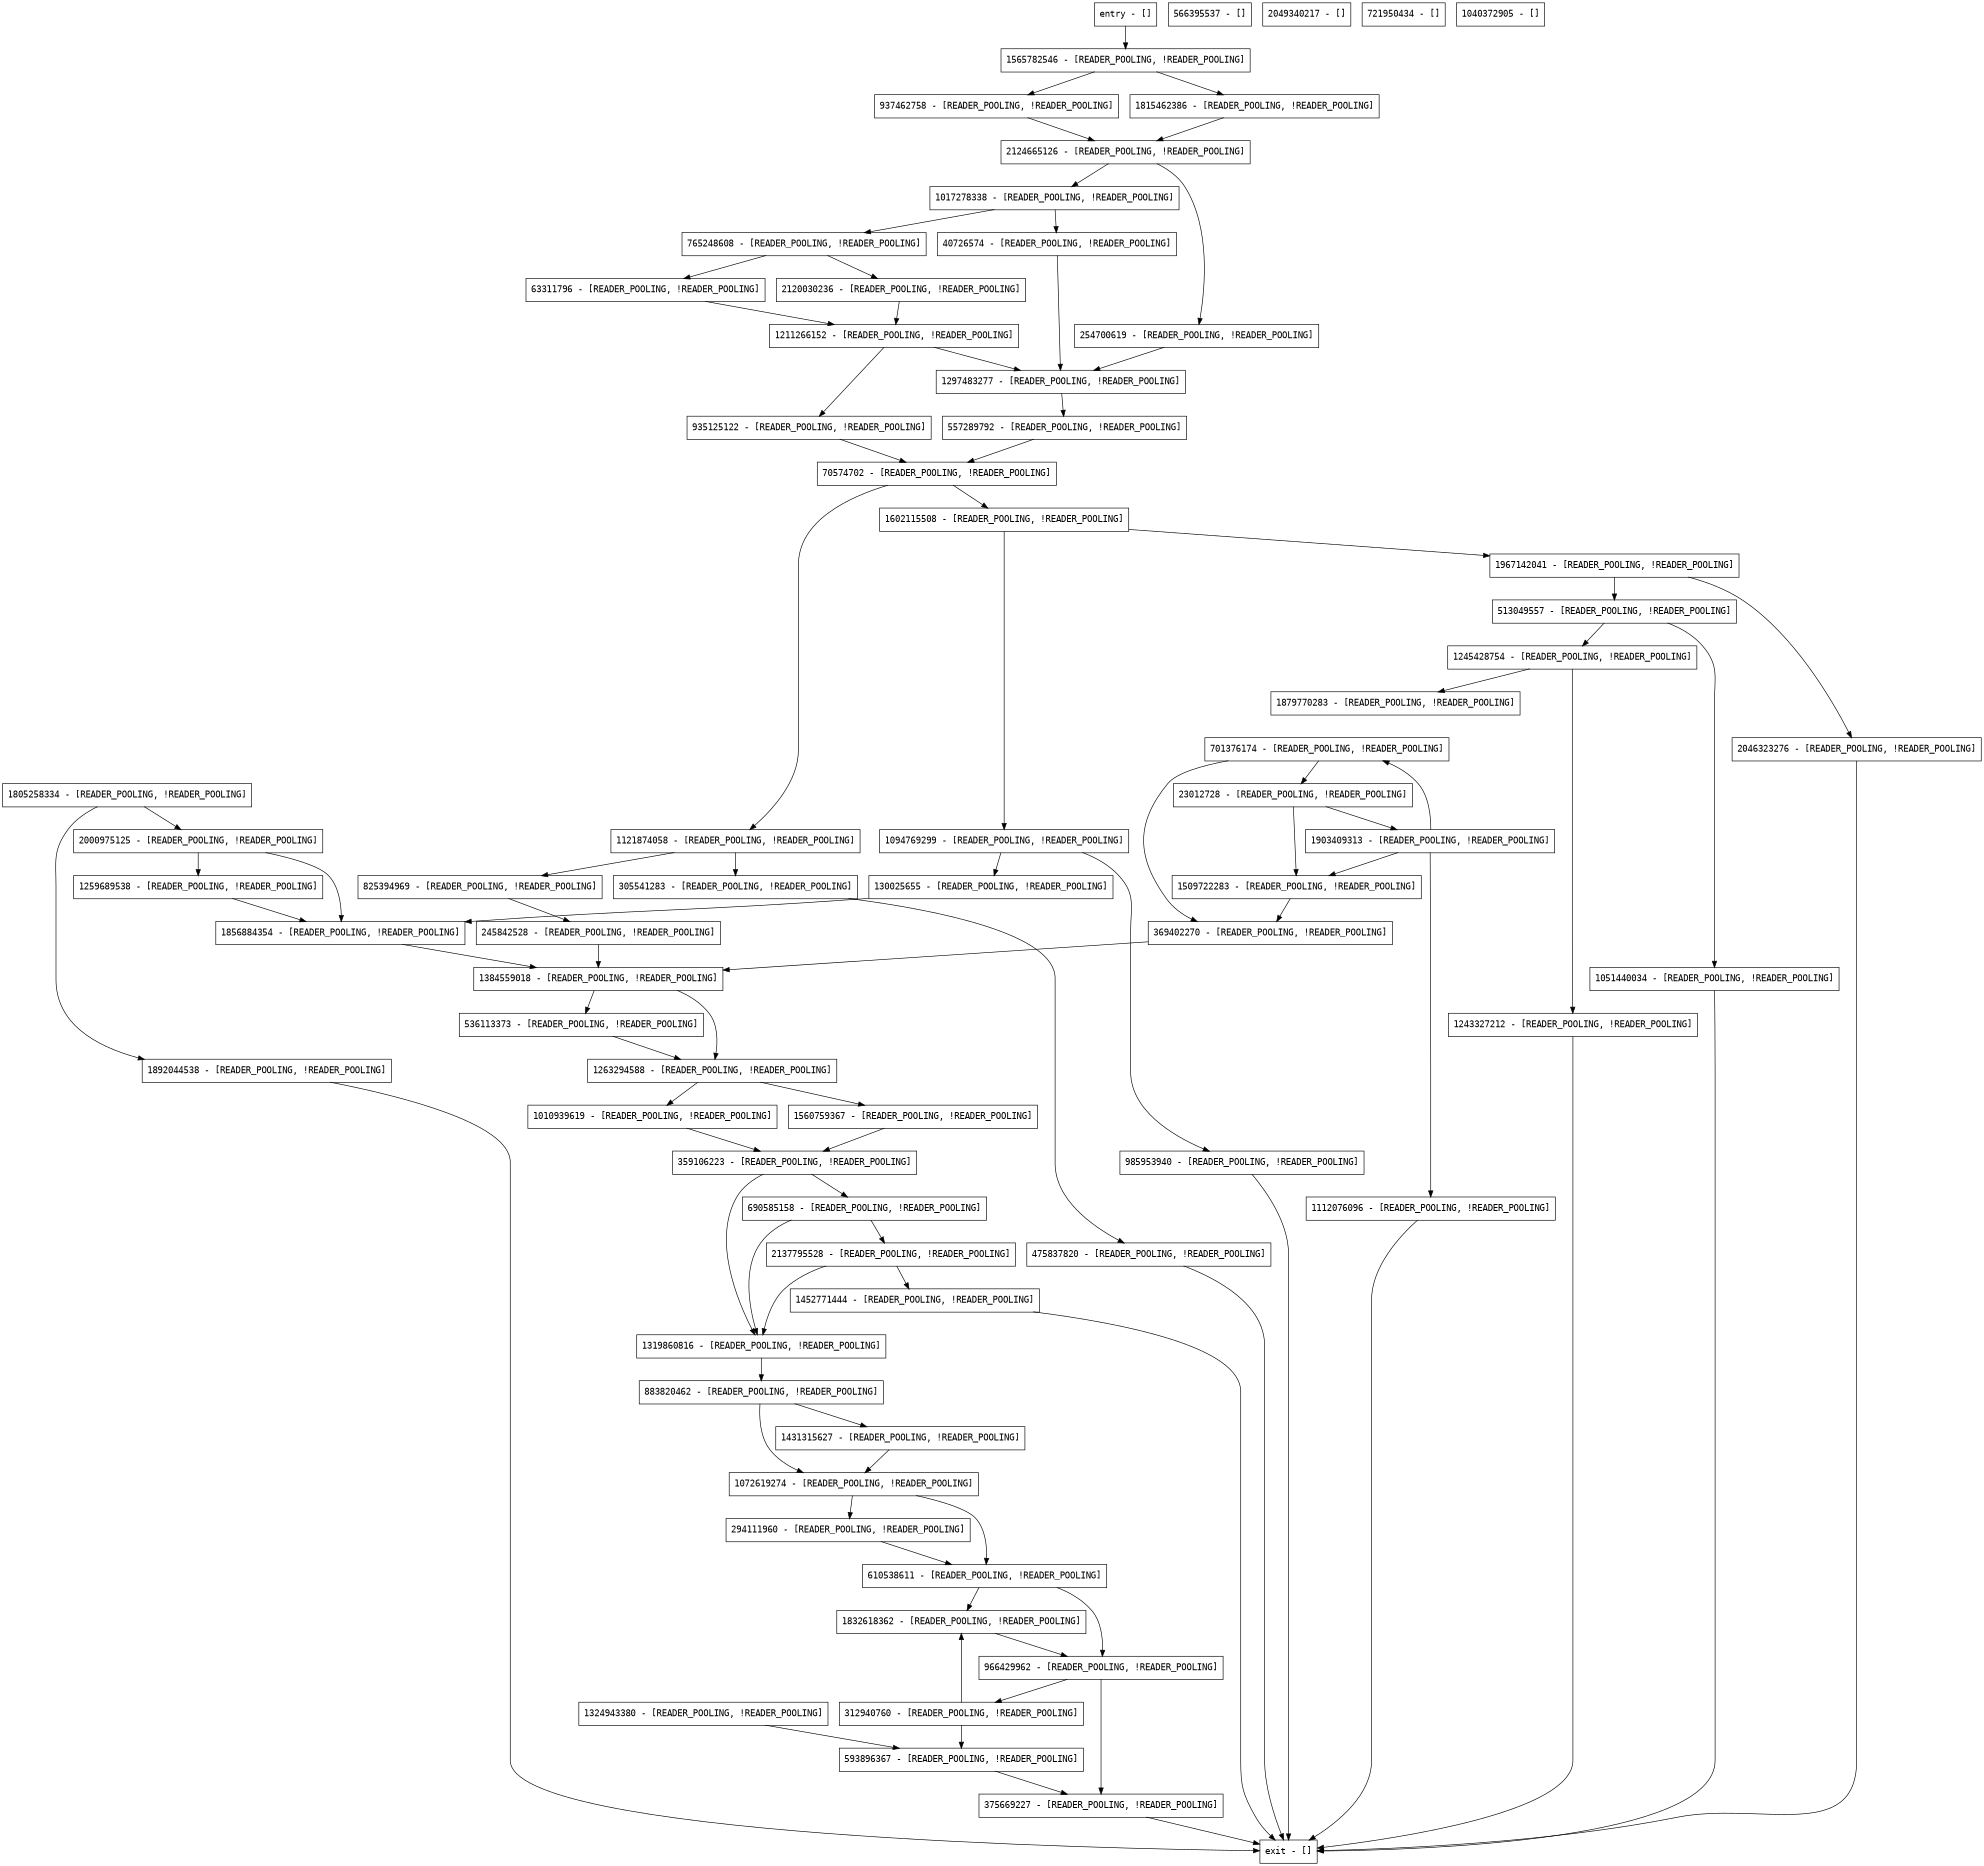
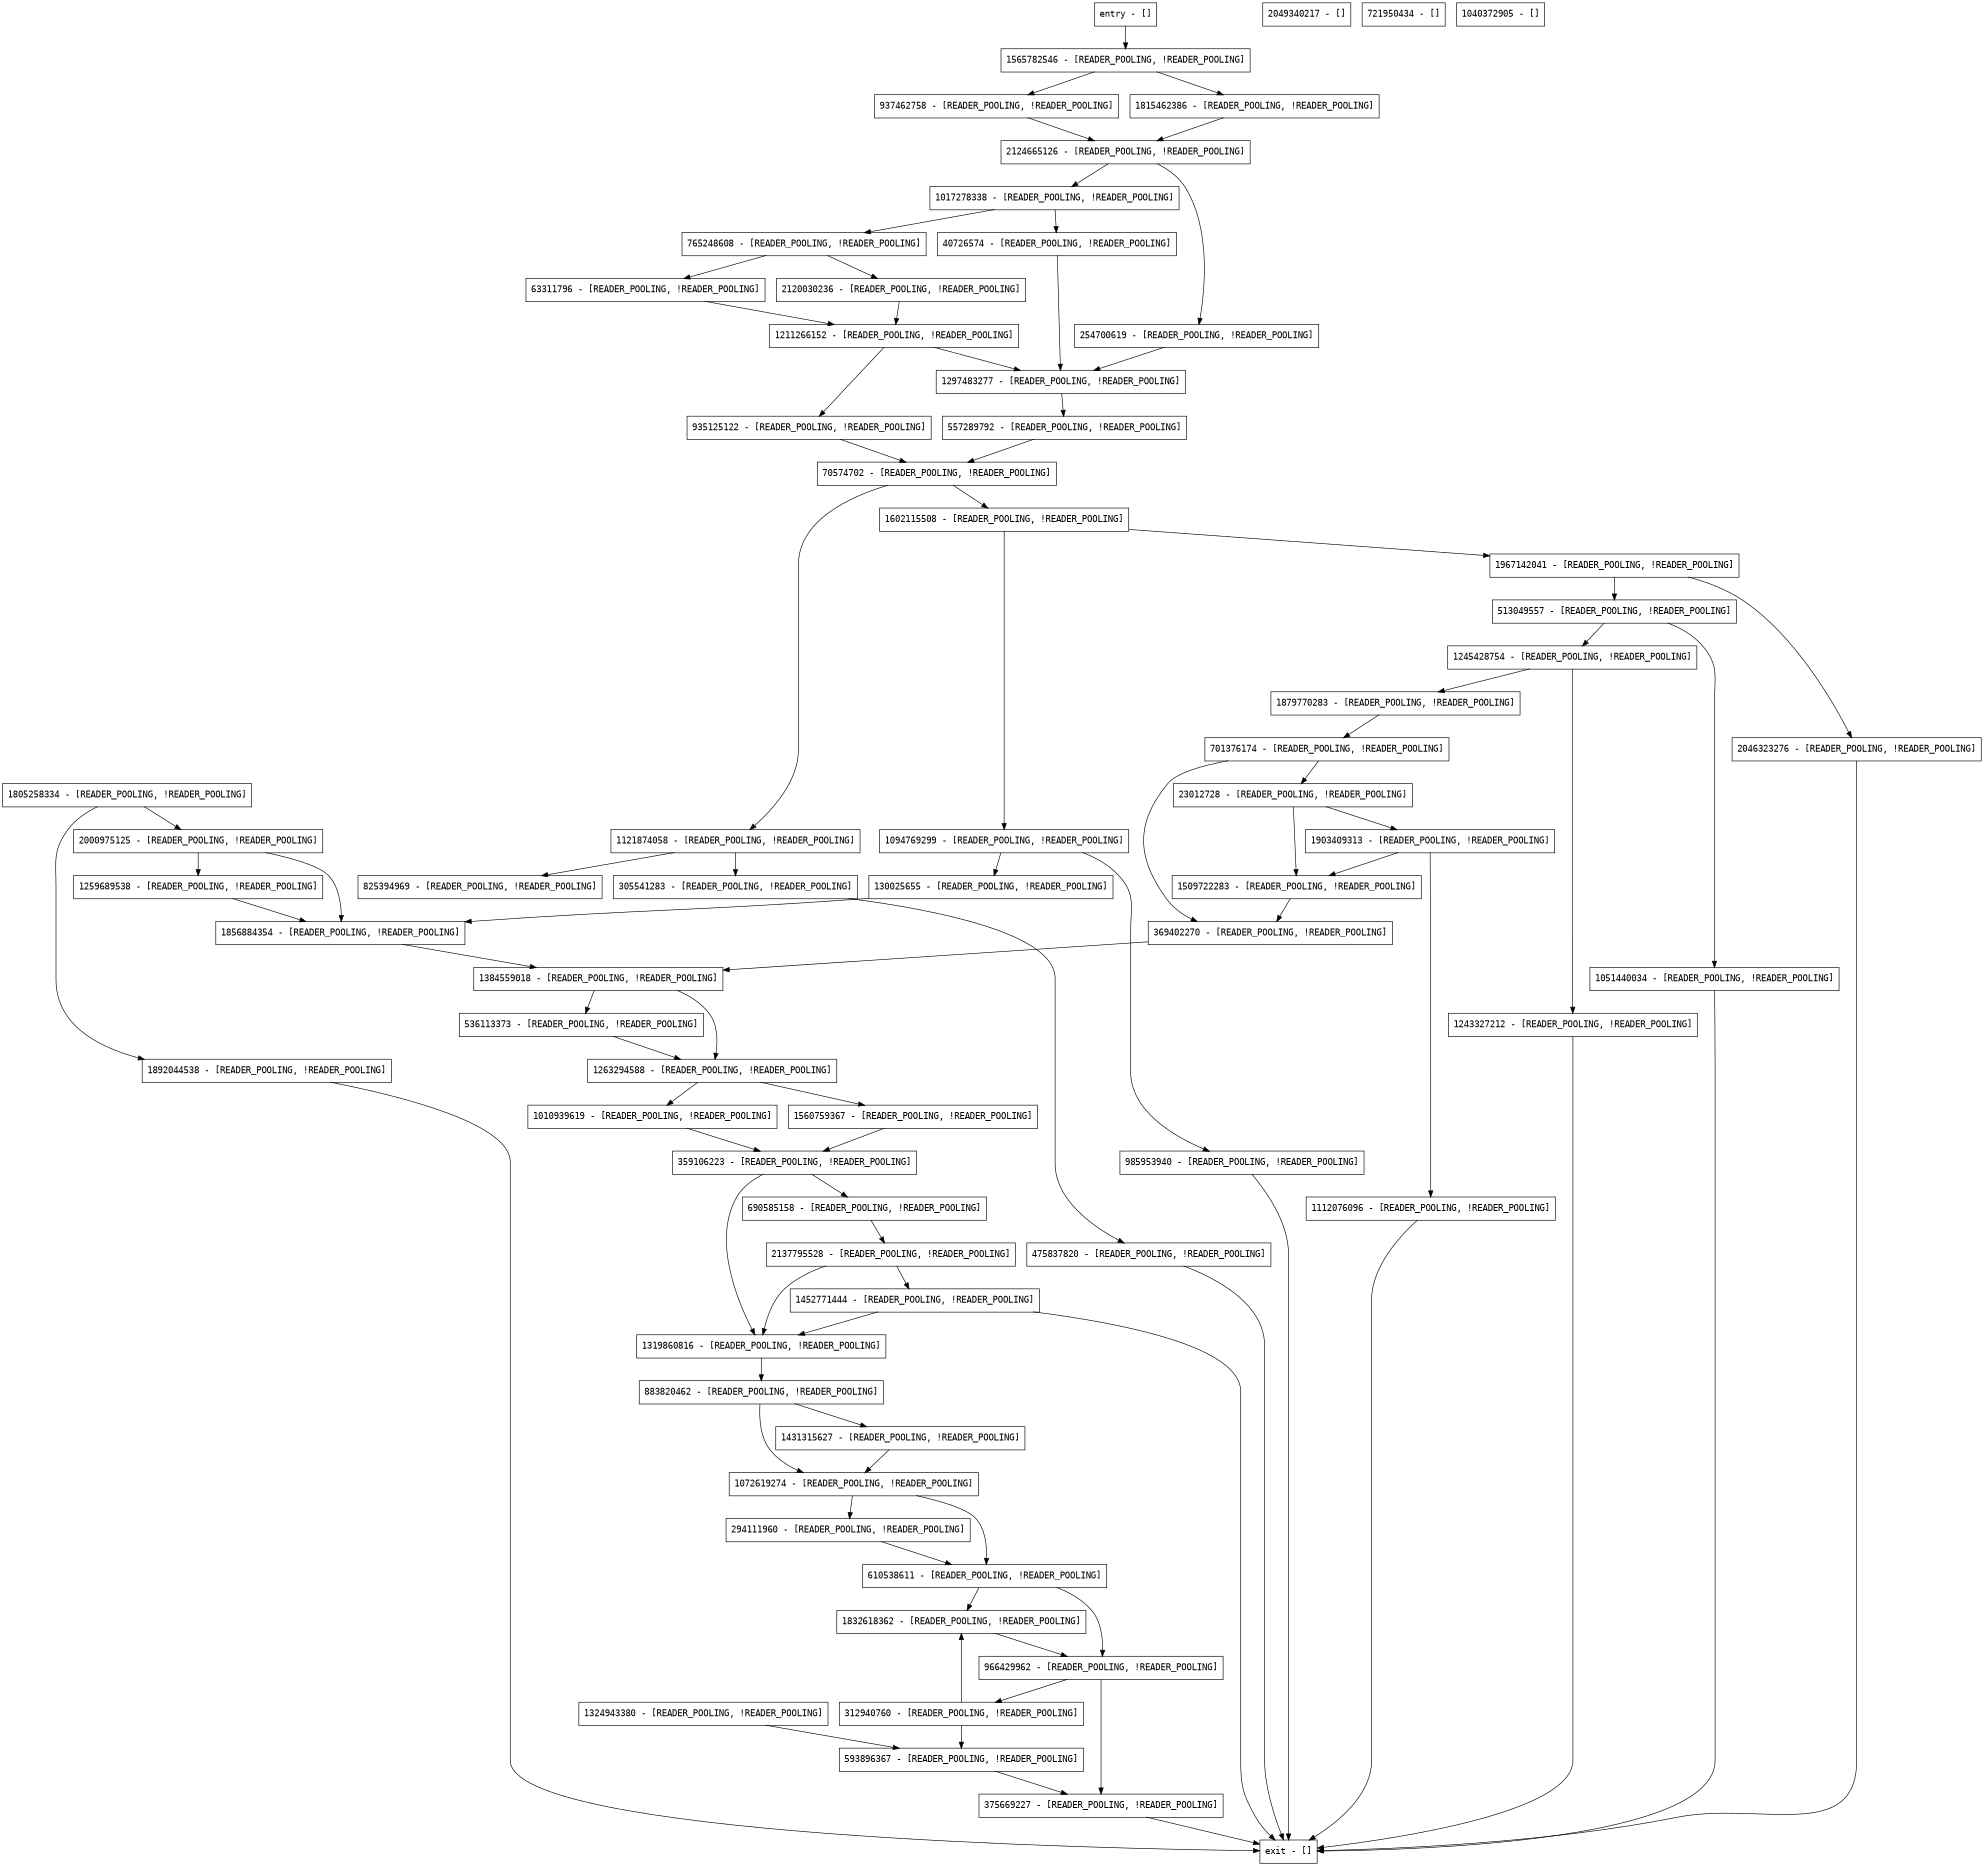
node "566395537 - []": removed
edge "1903409313 - [READER_POOLING, !READER_POOLING]" -> "701376174 - [READER_POOLING, !READER_POOLING]": now "1879770283 - [READER_POOLING, !READER_POOLING]" -> "701376174 - [READER_POOLING, !READER_POOLING]"
node "245842528 - [READER_POOLING, !READER_POOLING]": removed
edge "690585158 - [READER_POOLING, !READER_POOLING]" -> "1319860816 - [READER_POOLING, !READER_POOLING]": now "1452771444 - [READER_POOLING, !READER_POOLING]" -> "1319860816 - [READER_POOLING, !READER_POOLING]"
